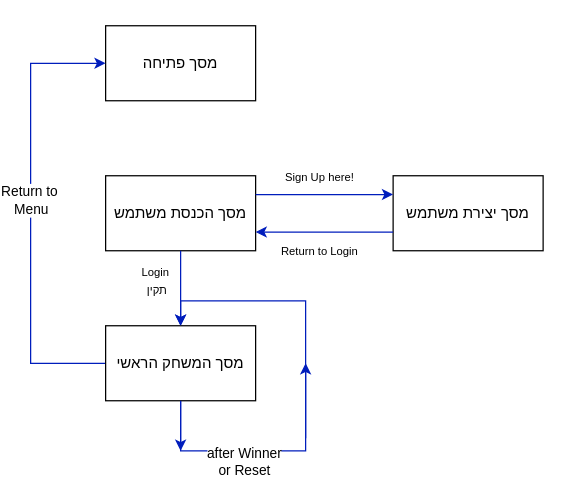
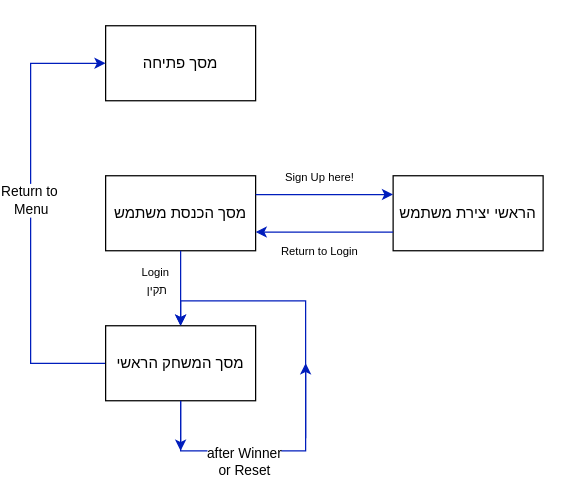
node "מסך יצירת משתמש": label "מסך יצירת משתמש" -> "הראשי יצירת משתמש"
